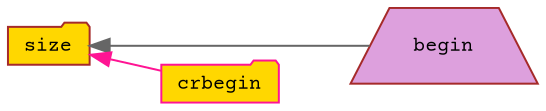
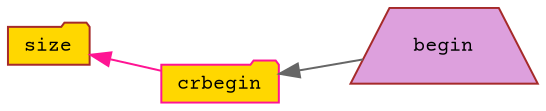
edge "begin" -> "size": now "begin" -> "crbegin"
